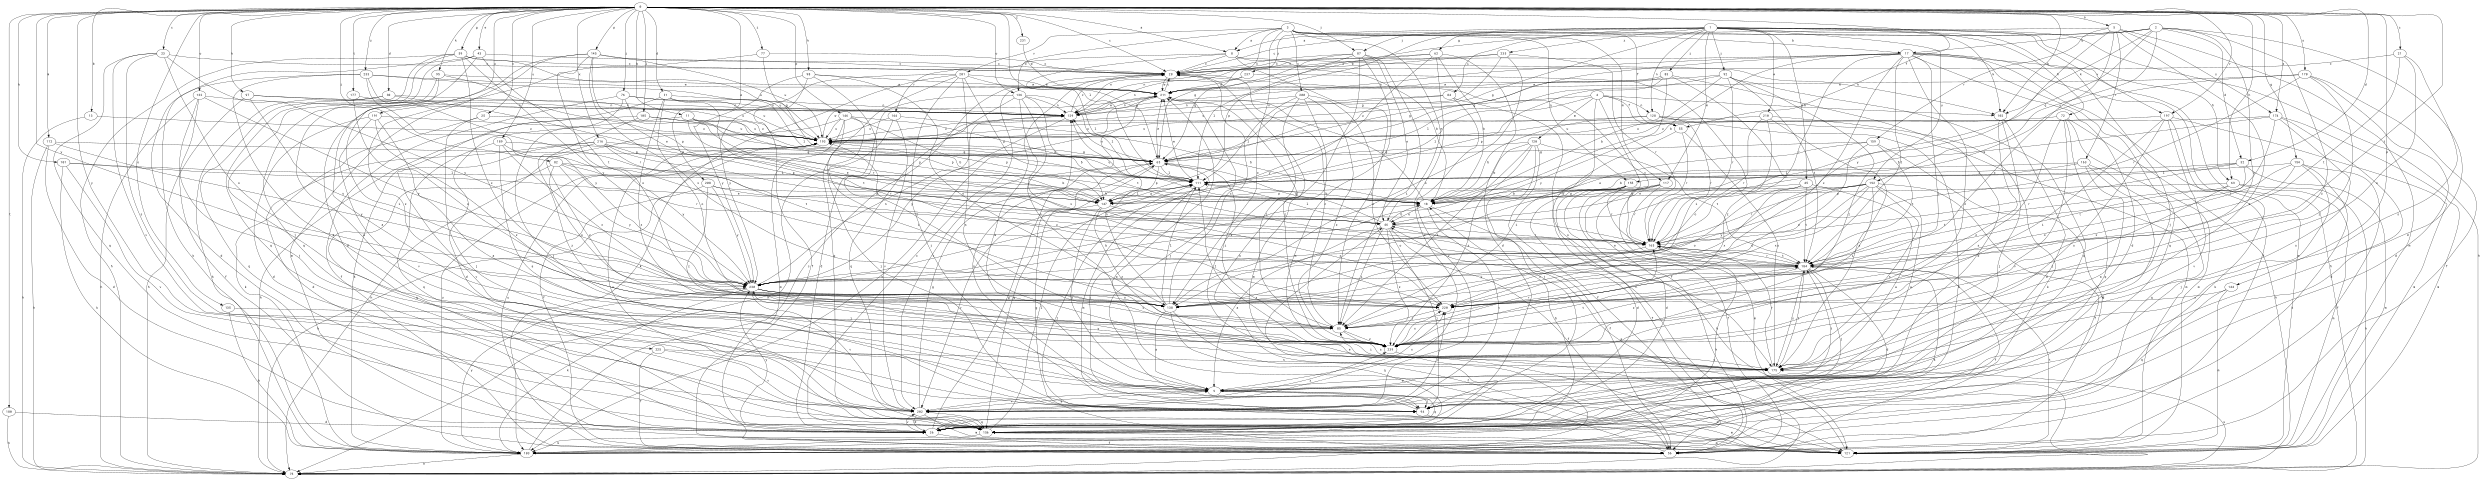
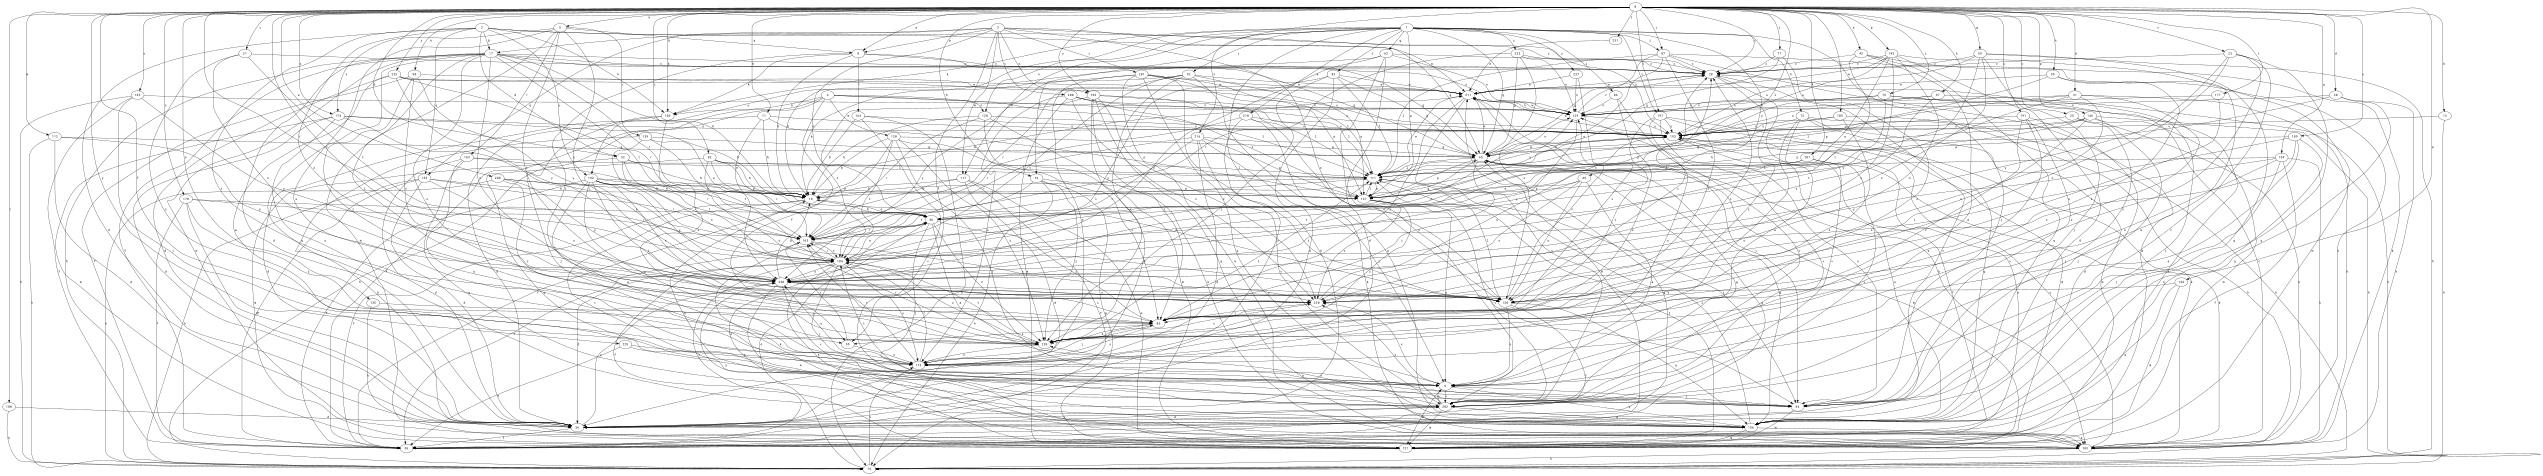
edge "170" -> "211": now "145" -> "211"
edge "84" -> "193": now "3" -> "193"
edge "55" -> "85": reversed
edge "200" -> "239": now "200" -> "147"
edge "216" -> "239": now "216" -> "9"
